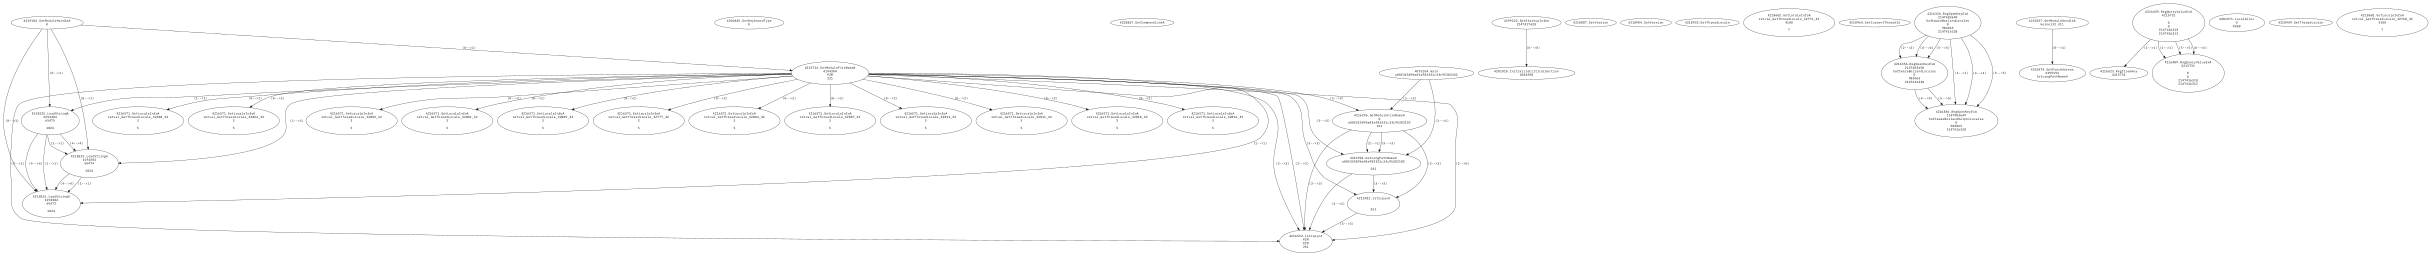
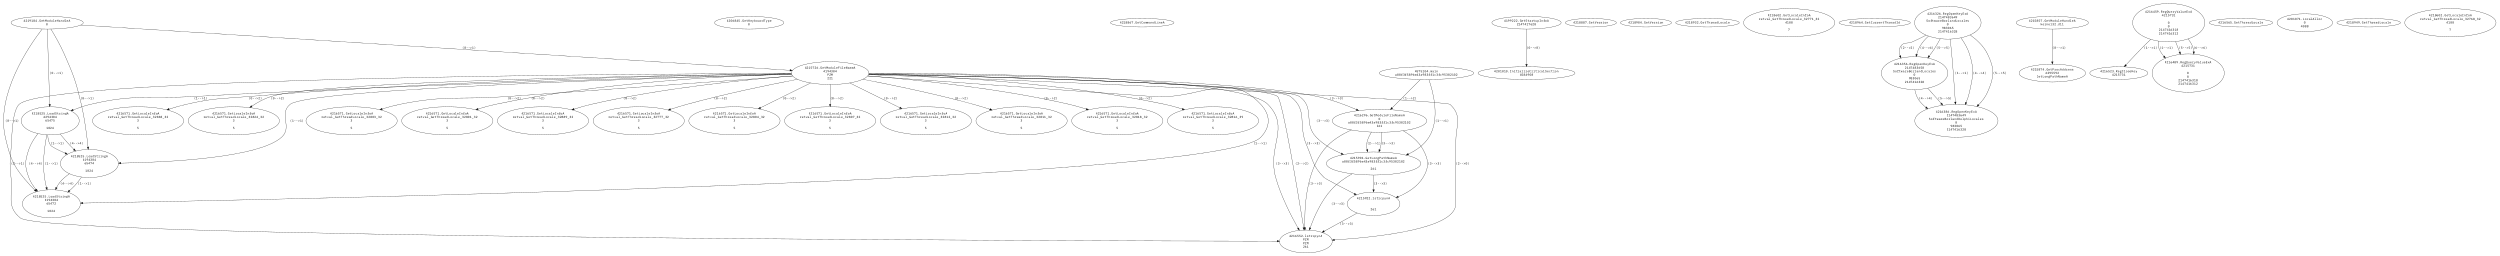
node "4216565.GetThreadLocale": added
